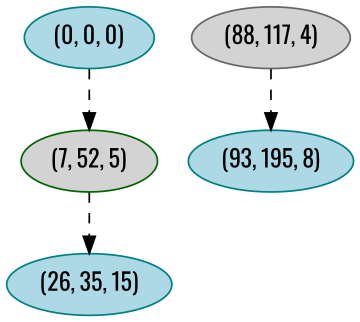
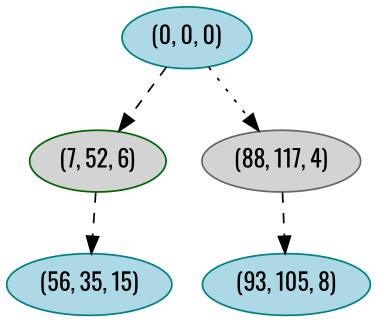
edge "(0, 0, 0)" -> "(88, 117, 4)": added
node "(7, 52, 5)": label "(7, 52, 5)" -> "(7, 52, 6)"
node "(93, 195, 8)": label "(93, 195, 8)" -> "(93, 105, 8)"
node "(26, 35, 15)": label "(26, 35, 15)" -> "(56, 35, 15)"
